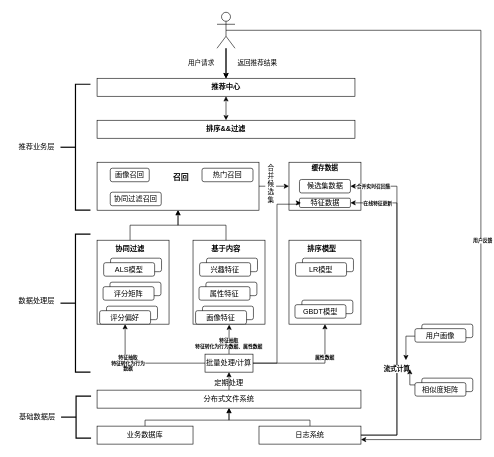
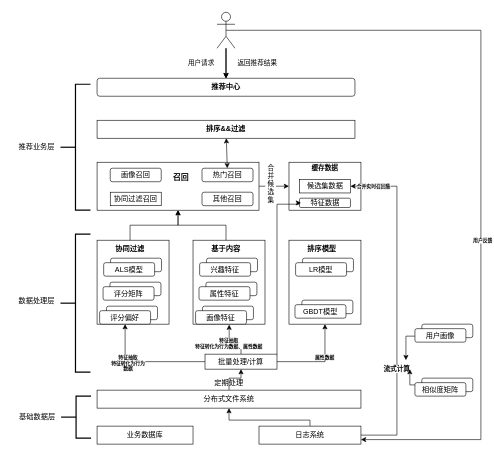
node "推荐中心": shape rectangle -> rounded rectangle
edge "推荐中心" -- "排序&&过滤": now "热门召回" -- "排序&&过滤"
node "画像召回": size 39x14 -> 51x14
node "候选集数据": shape rounded rectangle -> rectangle
node "协同过滤召回": shape rounded rectangle -> rectangle
node "其他召回": added
edge "日志系统" -> "特征数据": removed, label "在线特征更新"
node "批量处理/计算": size 48x18 -> 72x15
edge "业务数据库" -> "分布式文件系统": removed
